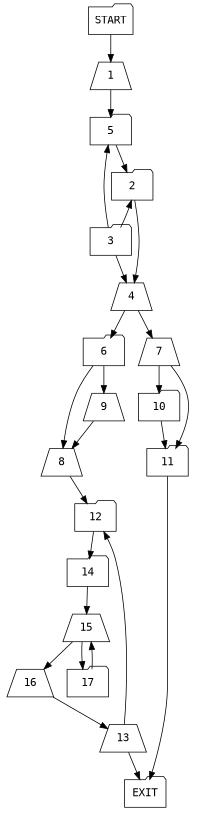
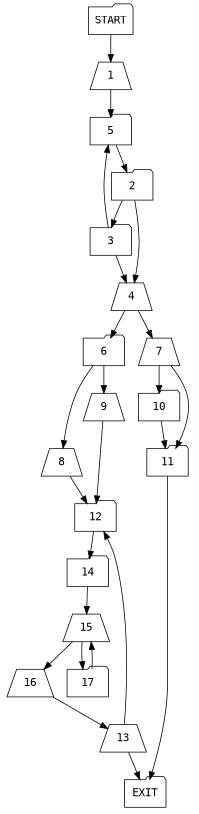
edge "3" -> "2": reversed
edge "9" -> "8": now "9" -> "12"
